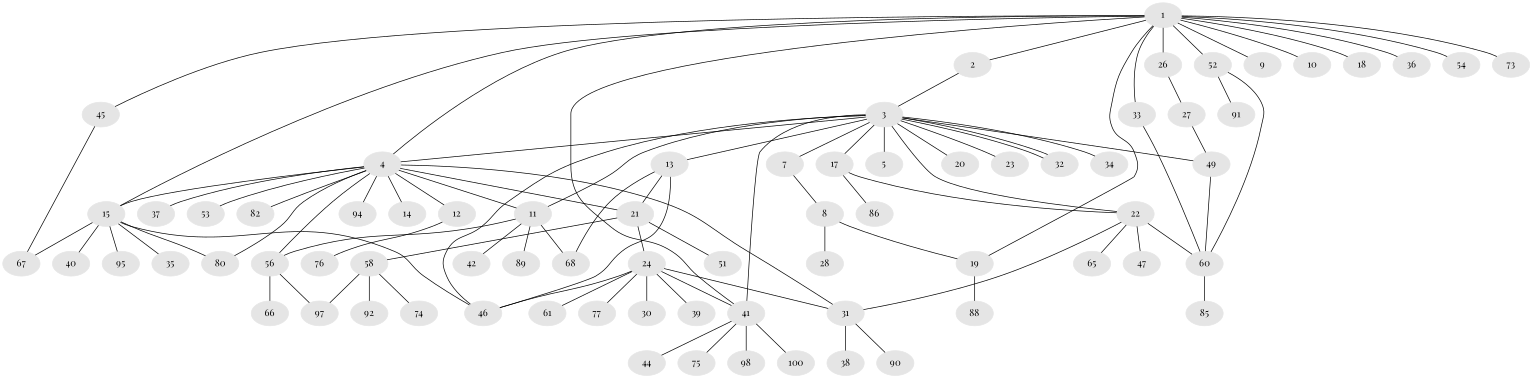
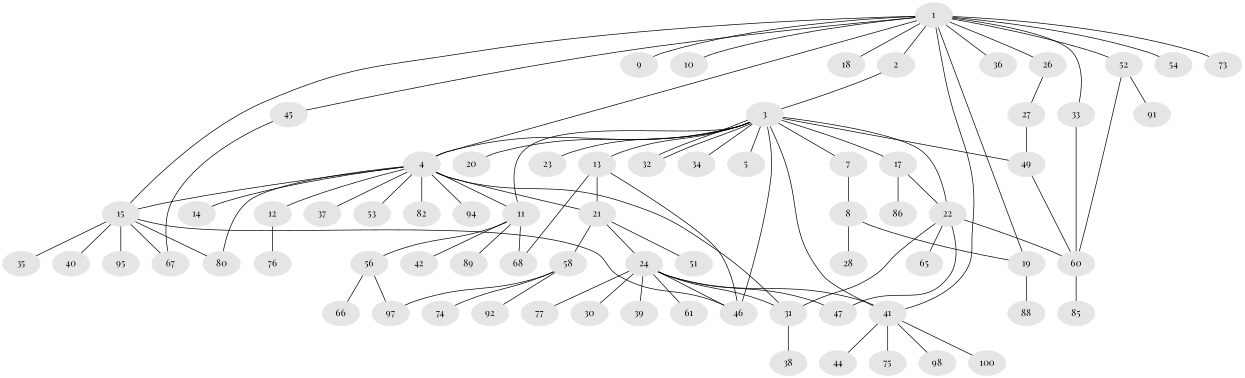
edge "4" -- "56": removed
edge "24" -- "47": added
node "90": removed
